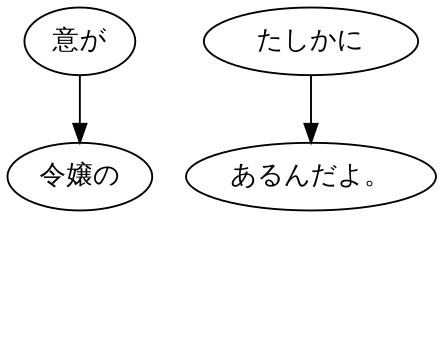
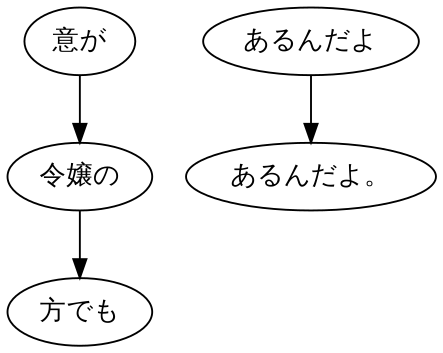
node "たしかに": label "たしかに" -> "あるんだよ"
node "方でも": added
